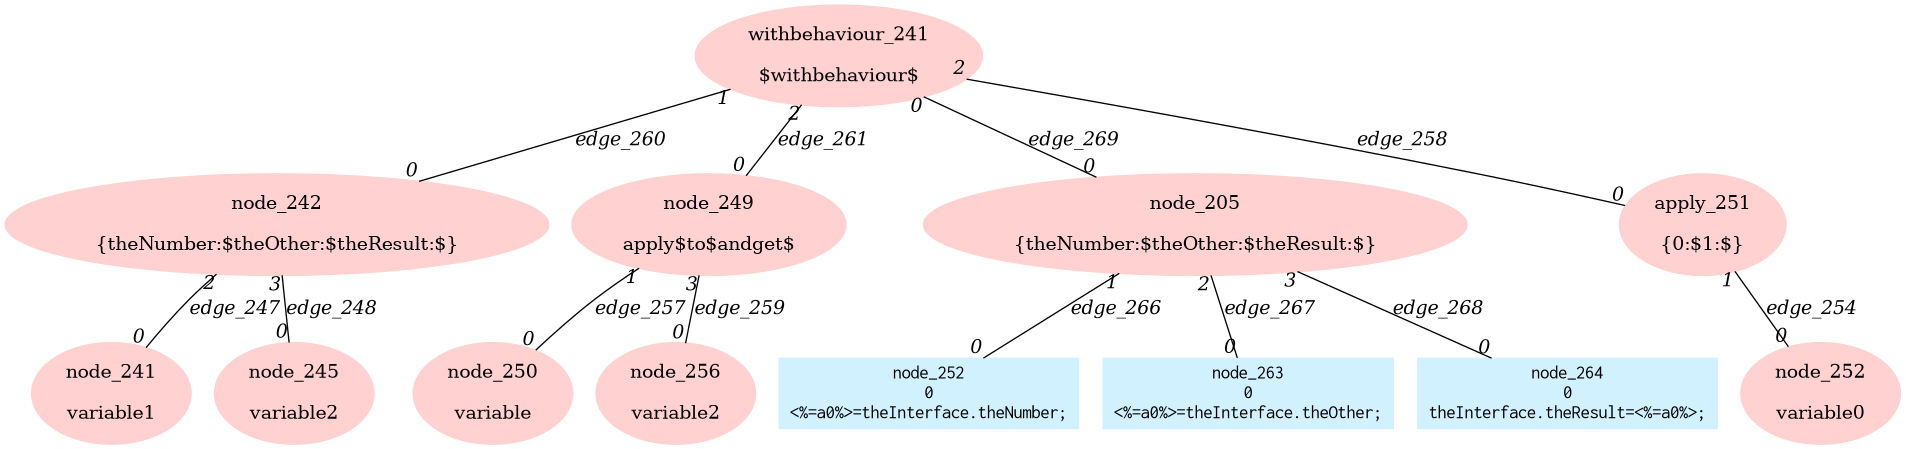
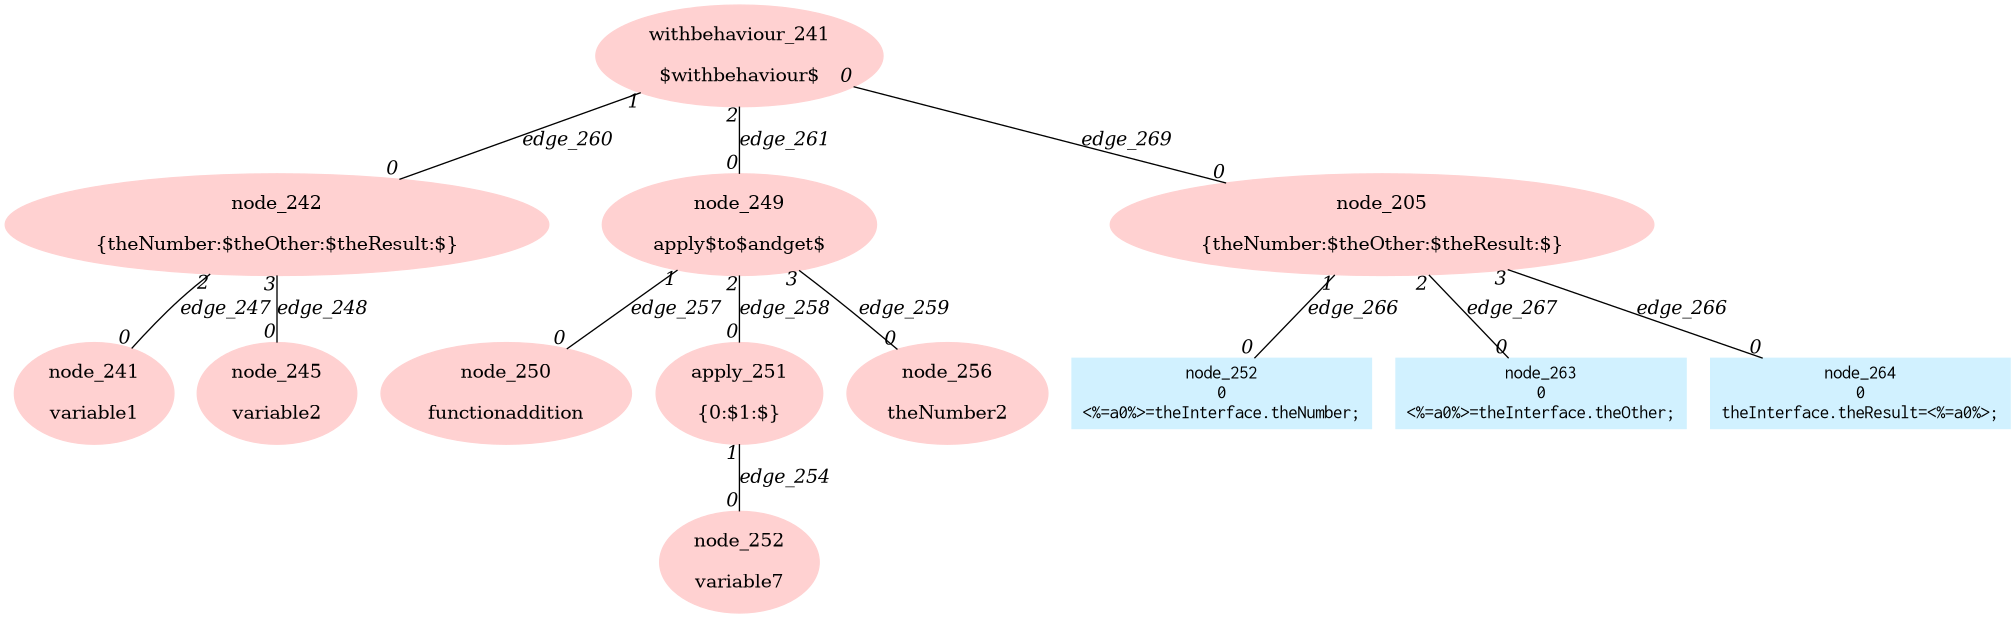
edge "withbehaviour_241 $withbehaviour$" -- "apply_251 {0:$1:$}": now "node_249 apply$to$andget$" -- "apply_251 {0:$1:$}"
edge "node_205 {theNumber:$theOther:$theResult:$}" -- "node_264 0 theInterface.theResult=<%=a0%>;": label "edge_268" -> "edge_266"
node "node_250 variable": label "node_250 variable" -> "node_250 functionaddition"
node "node_256 variable2": label "node_256 variable2" -> "node_256 theNumber2"
node "node_252 variable0": label "node_252 variable0" -> "node_252 variable7"
